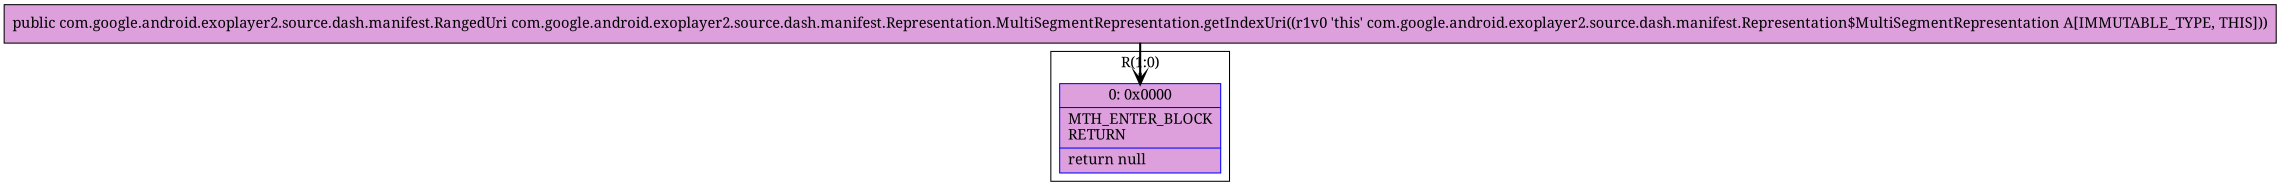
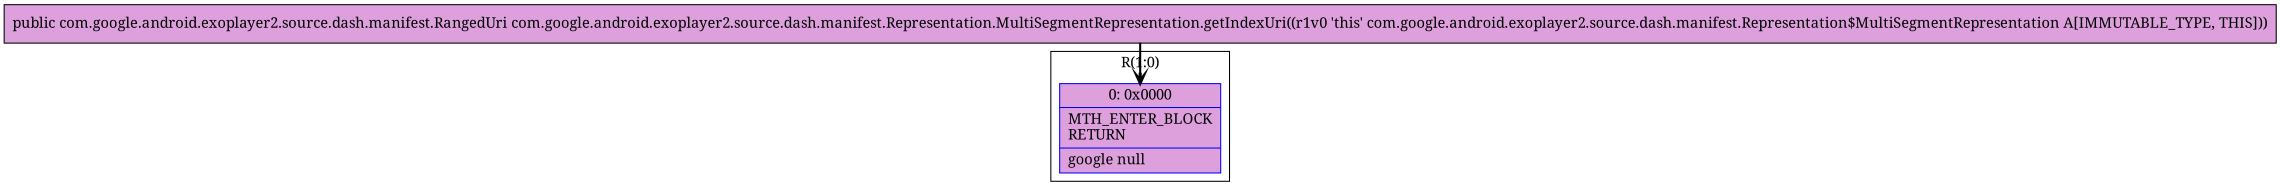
node "0: 0x0000": text "return null" -> "google null"
